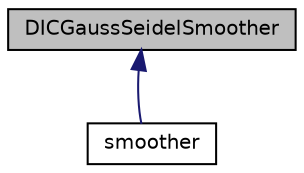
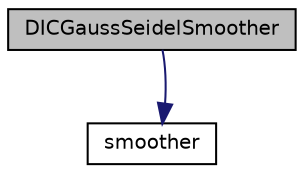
edge "smoother" -> "DICGaussSeidelSmoother": reversed
